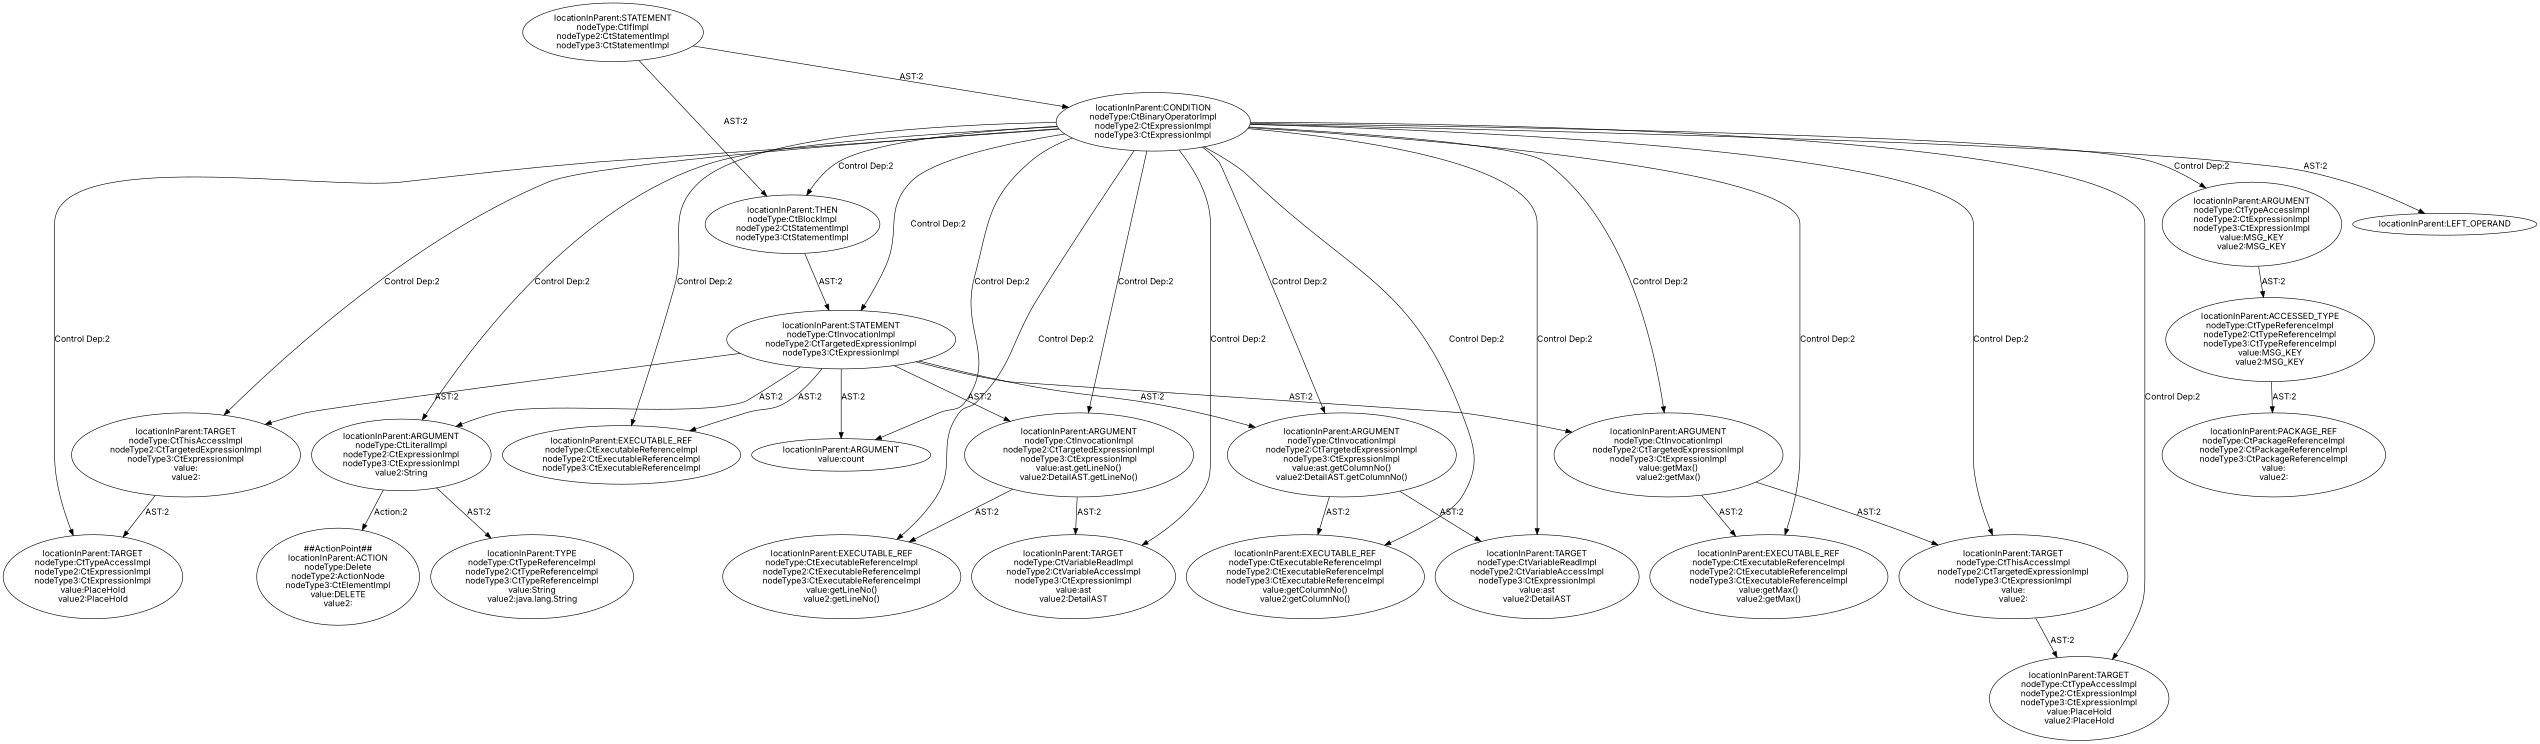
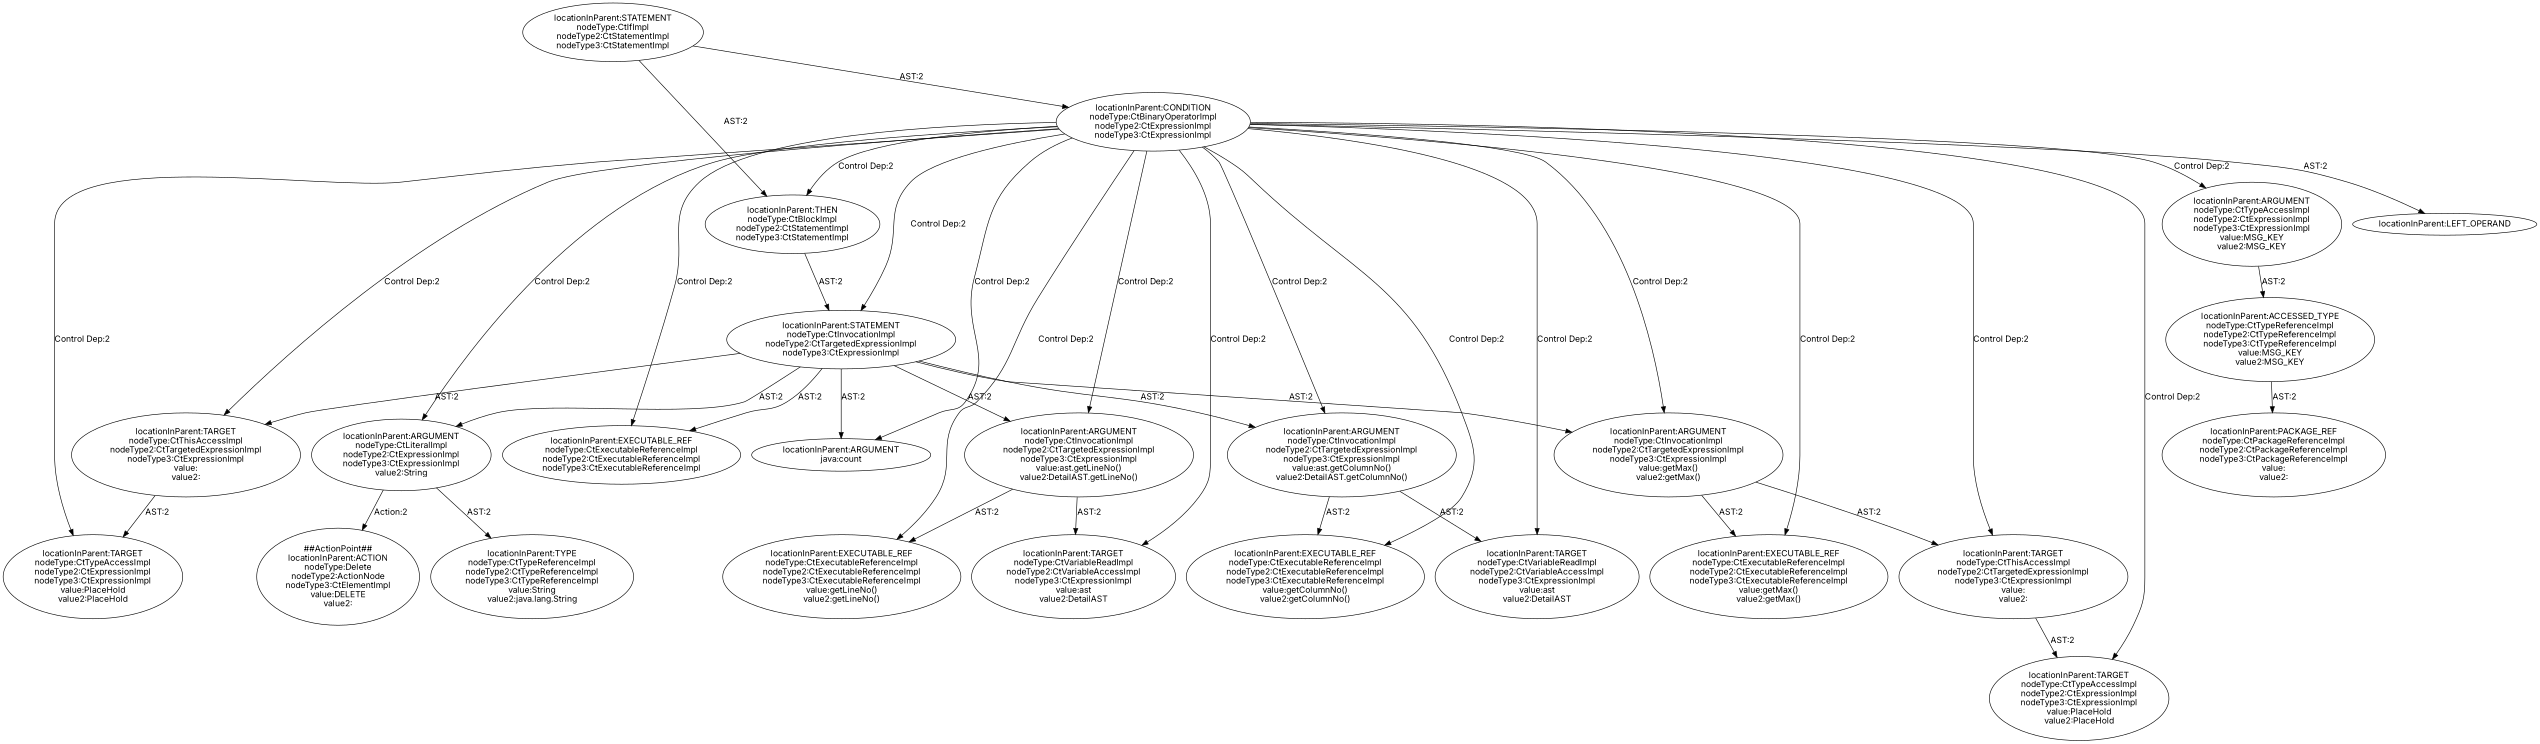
node "locationInParent:ARGUMENT value:count": label "locationInParent:ARGUMENT value:count" -> "locationInParent:ARGUMENT java:count"
